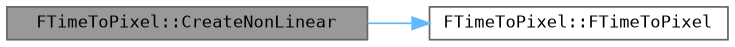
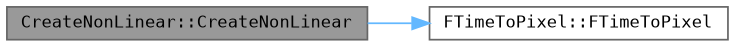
node "FTimeToPixel::CreateNonLinear": label "FTimeToPixel::CreateNonLinear" -> "CreateNonLinear::CreateNonLinear"
